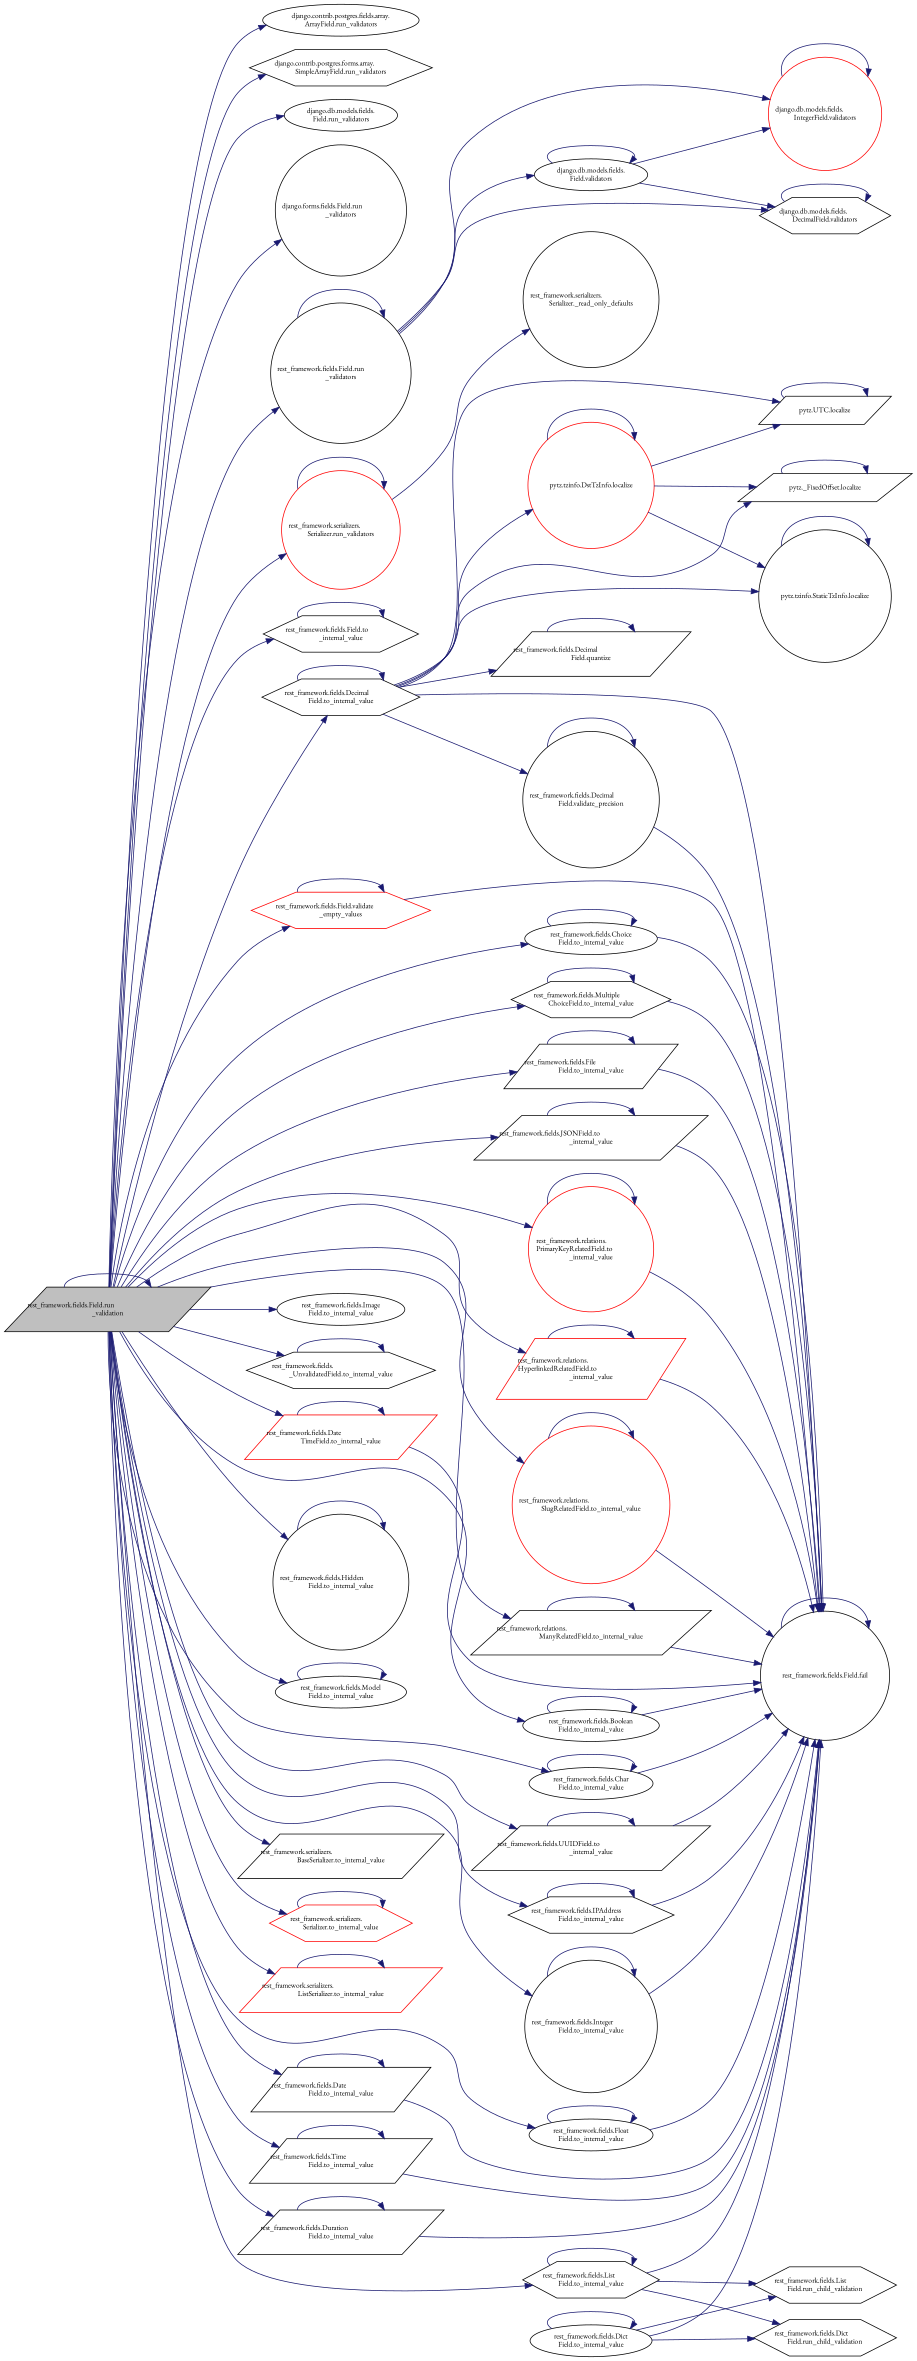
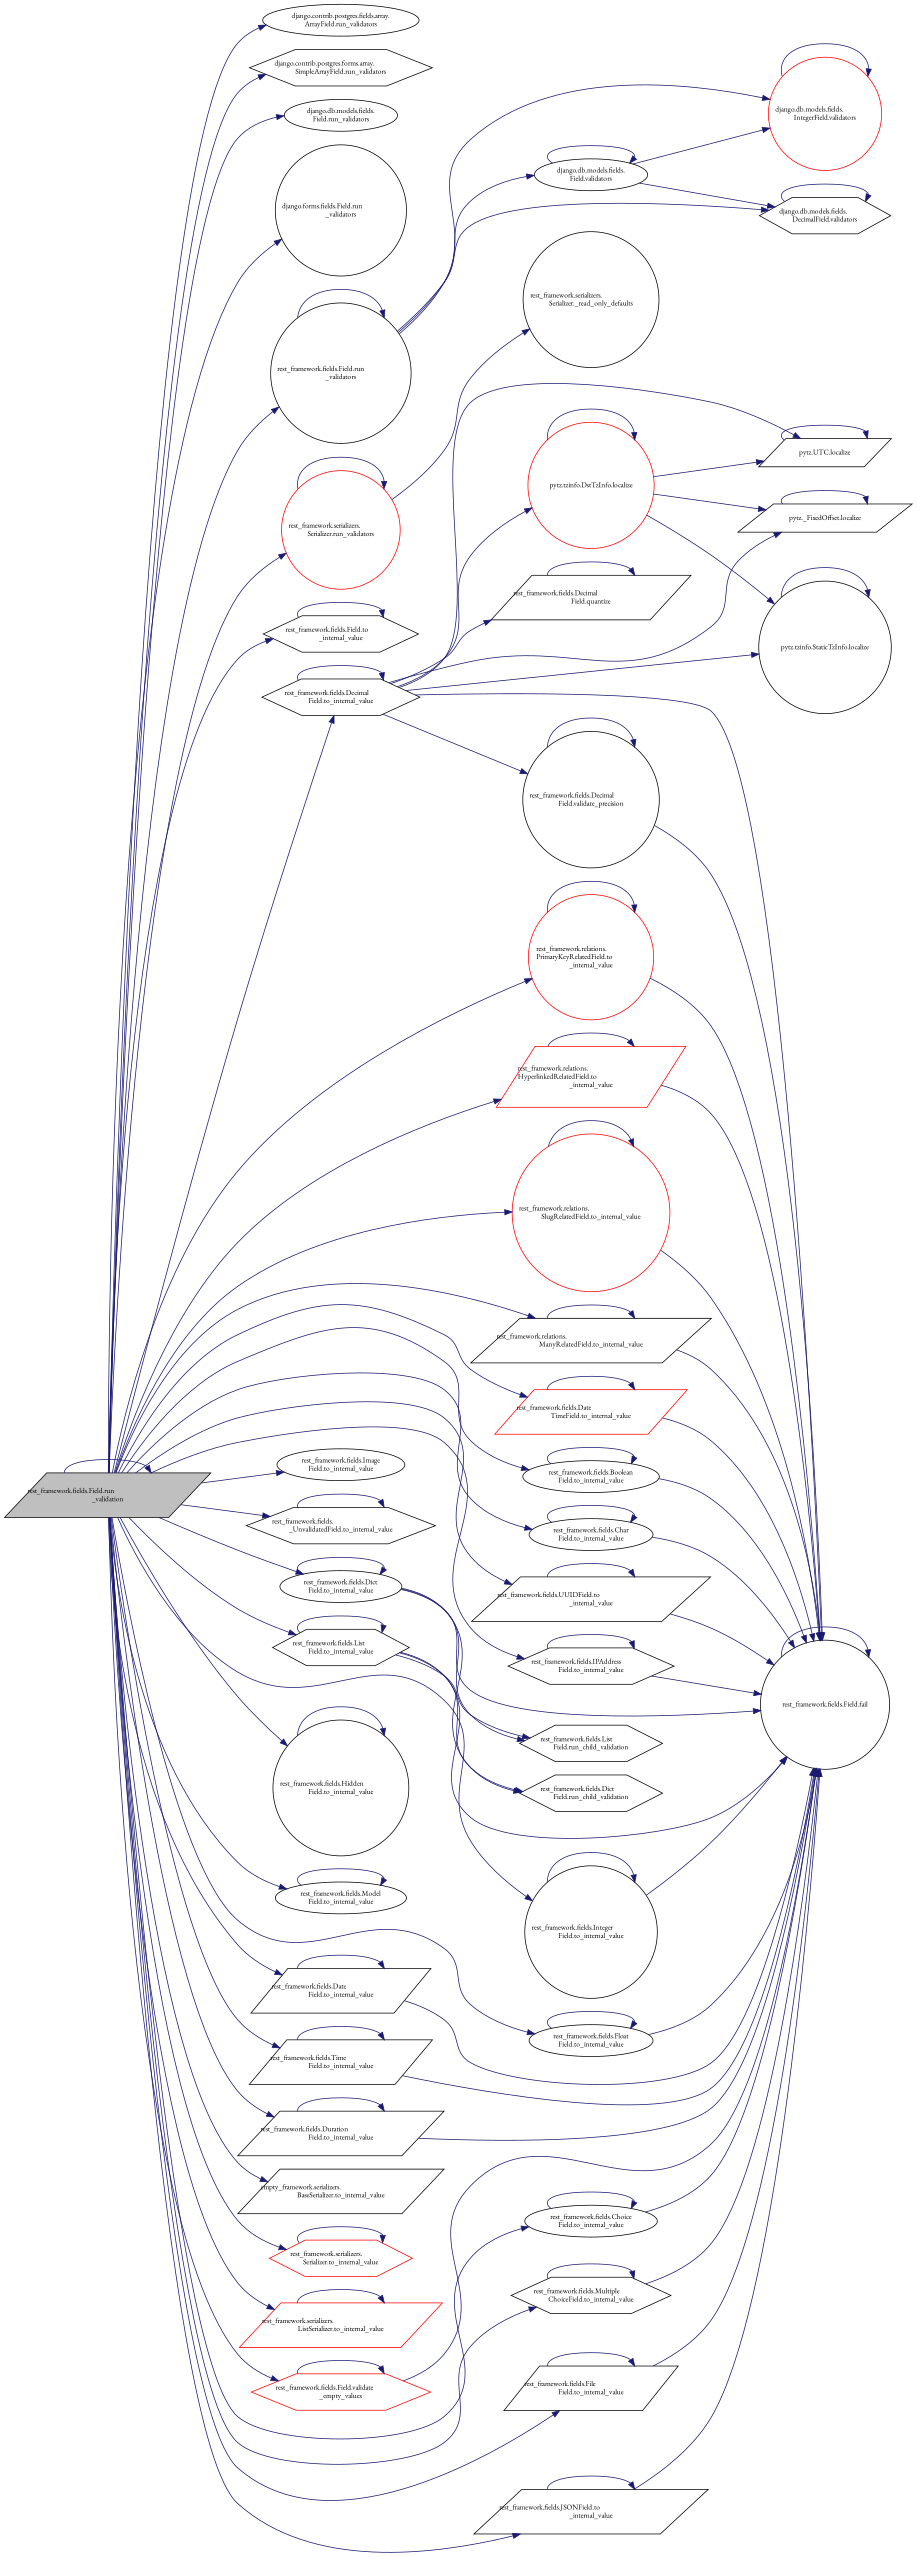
edge "rest_framework.fields.Field.run _validation" -> "rest_framework.fields.Dict Field.to_internal_value": added
node "rest_framework.serializers. BaseSerializer.to_internal_value": label "rest_framework.serializers. BaseSerializer.to_internal_value" -> "empty_framework.serializers. BaseSerializer.to_internal_value"
